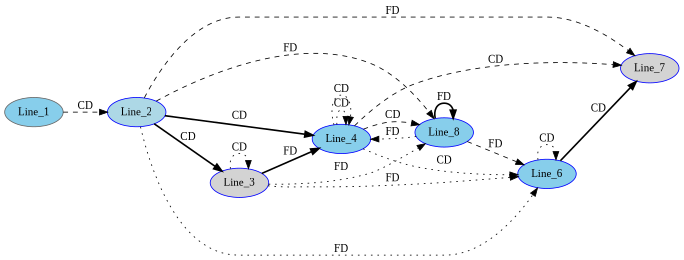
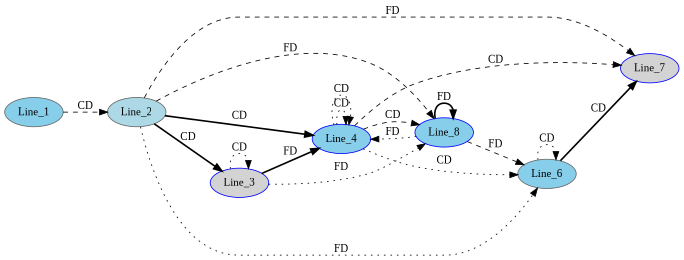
node "Line_2": color blue -> gray40
node "Line_6": color blue -> gray40
edge "Line_3" -> "Line_6": removed, label "FD"
